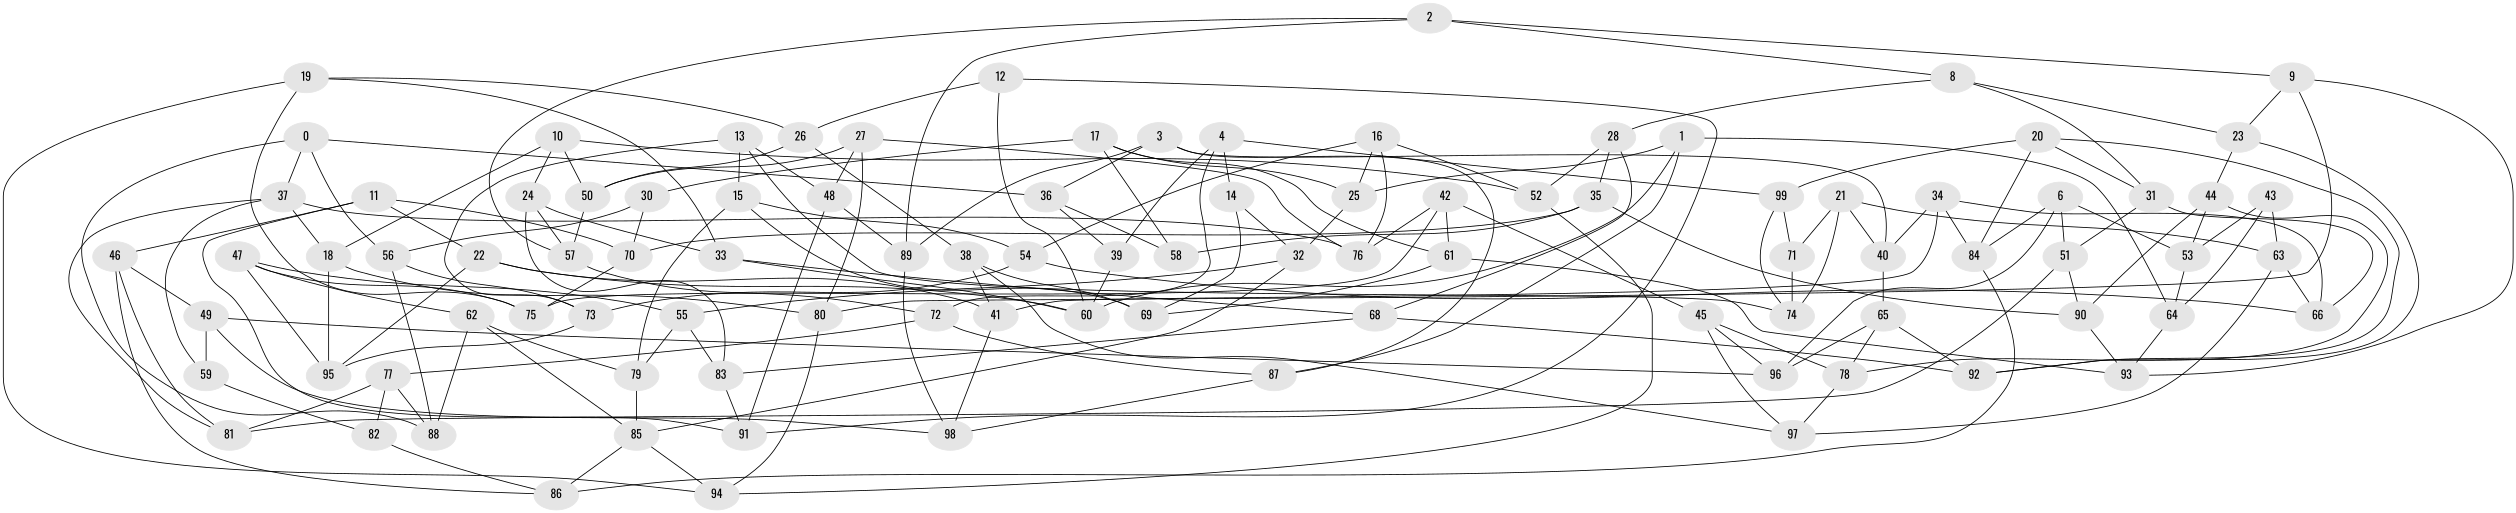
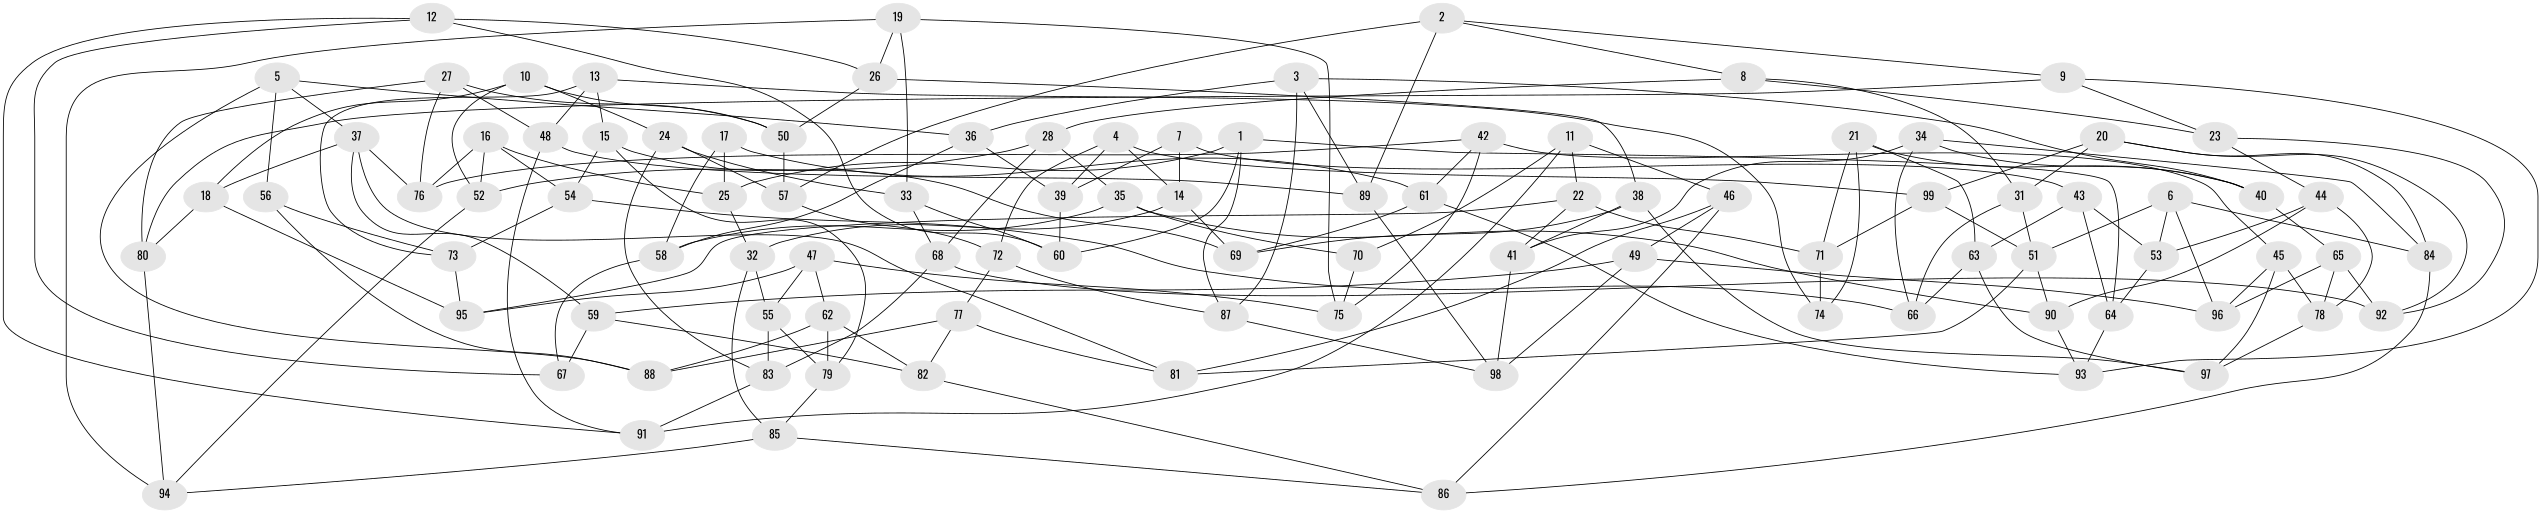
node "0": label "0" -> "5"
node "7": added
node "30": removed
edge "99" -- "74": now "99" -- "51"
edge "22" -- "60": now "22" -- "71"
edge "62" -- "85": now "62" -- "82"
node "67": added
